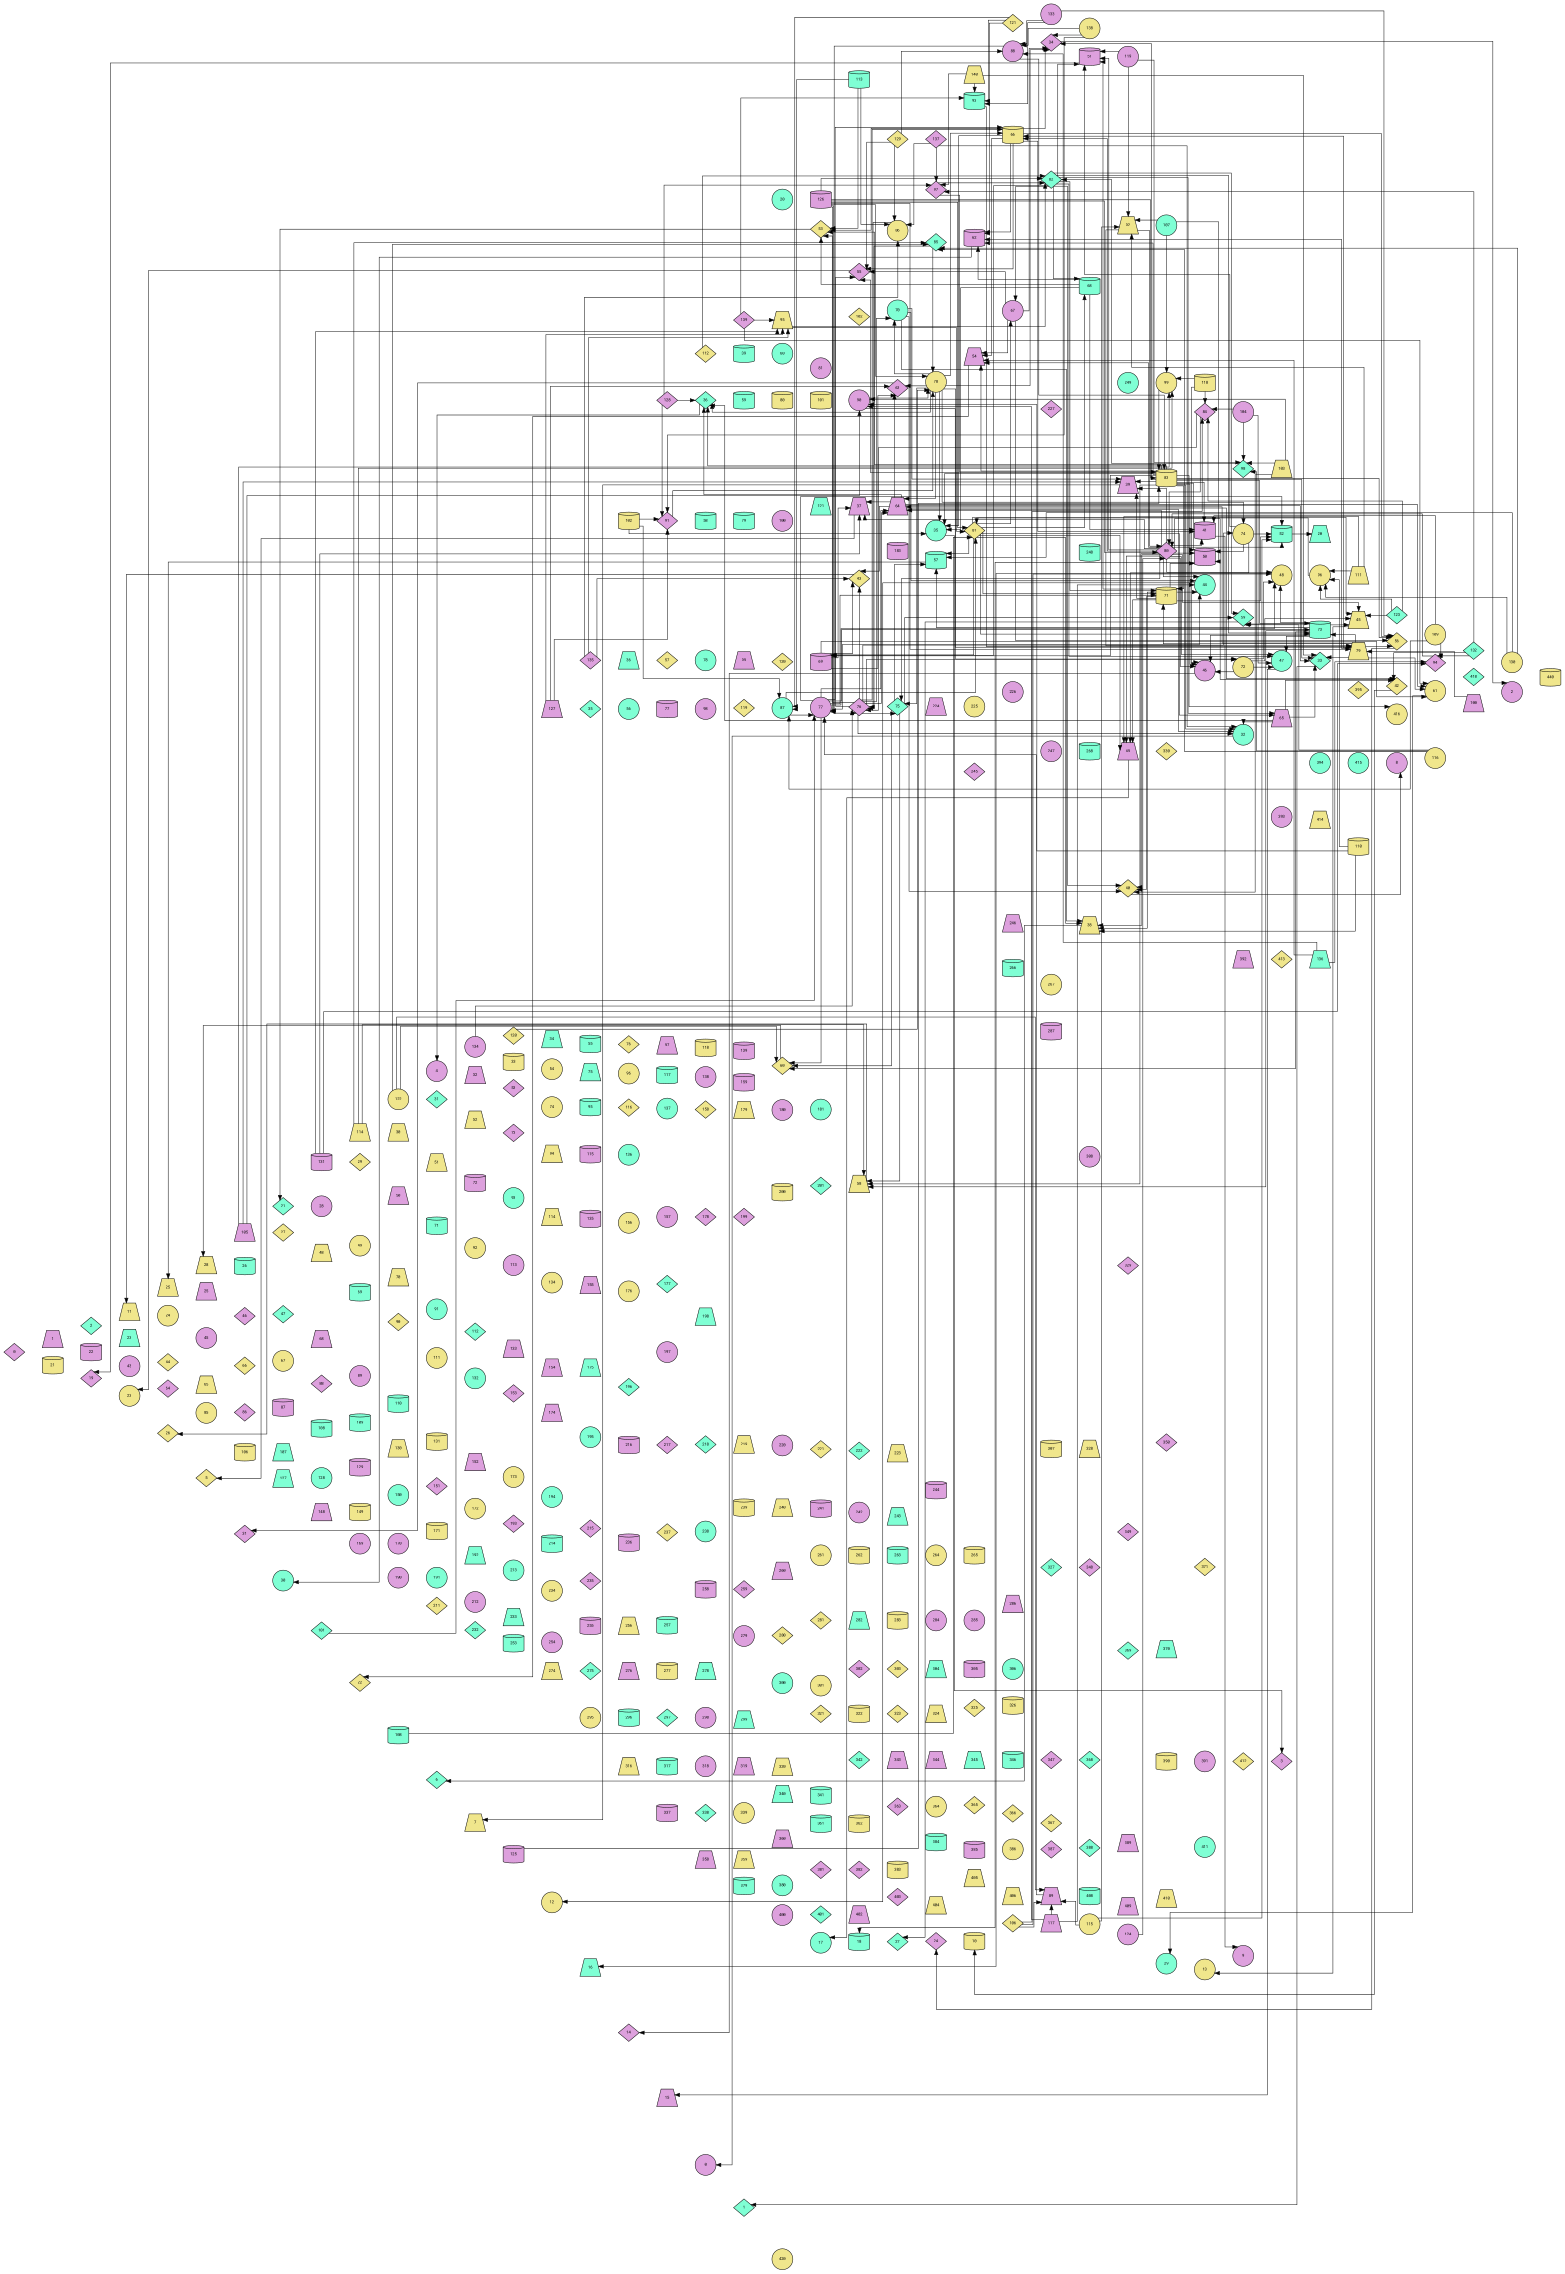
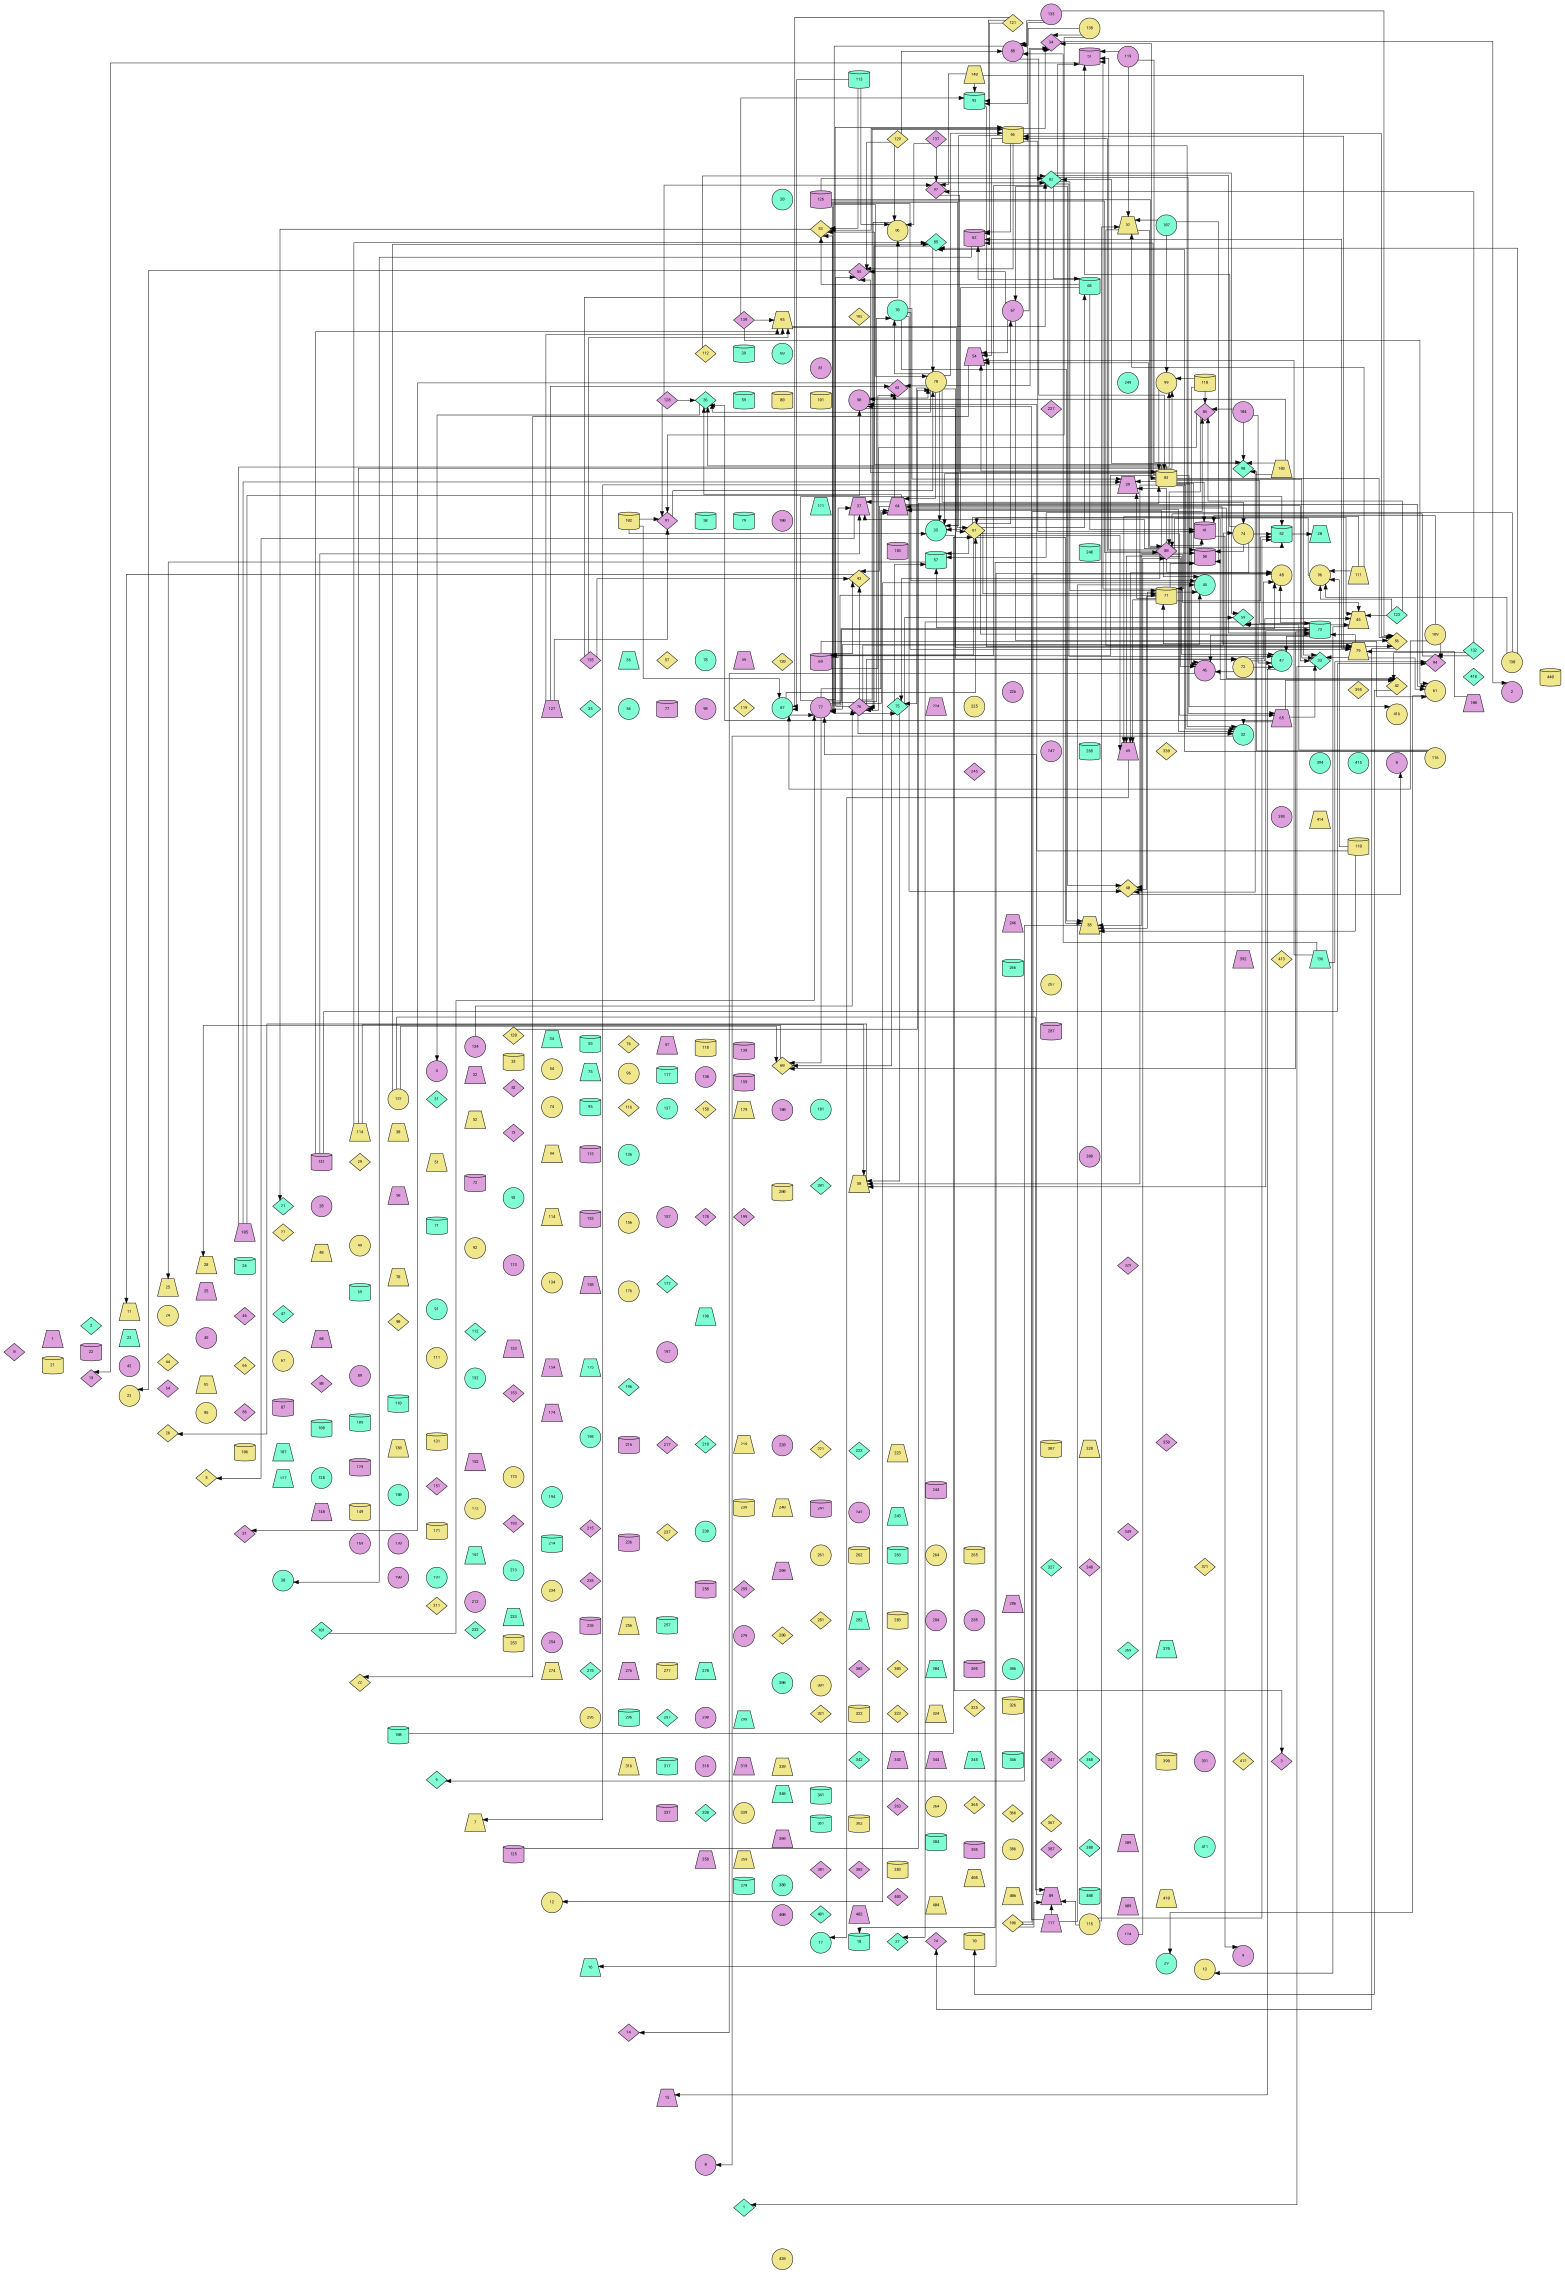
node "253": fillcolor aquamarine -> khaki
